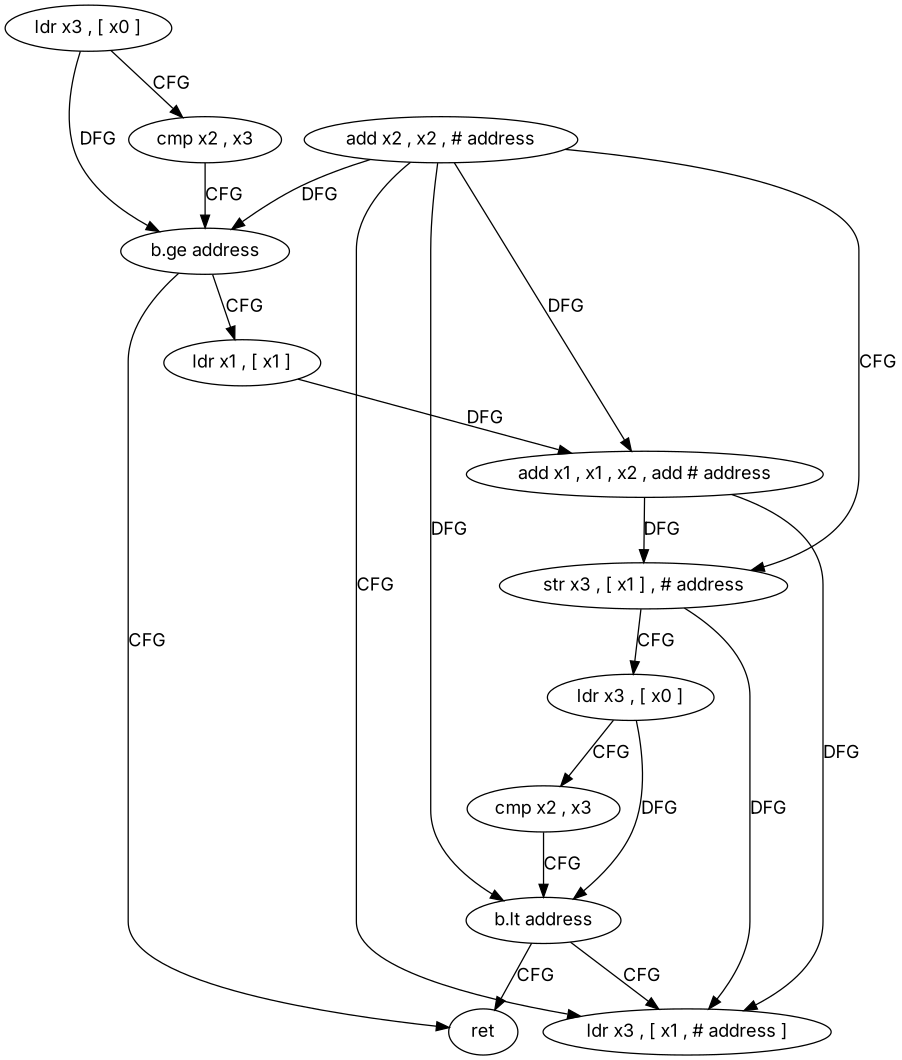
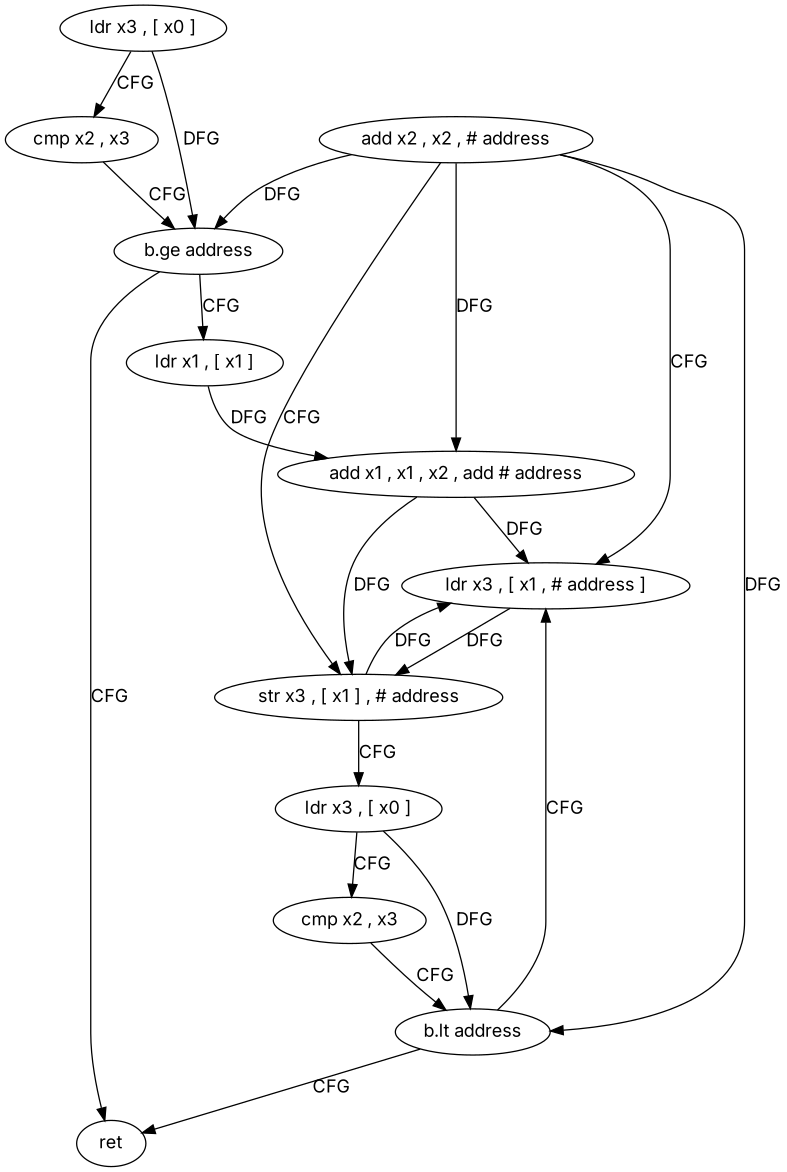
edge "ldr x3 , [ x1 , # address ]" -> "str x3 , [ x1 ] , # address": added, label "DFG"
